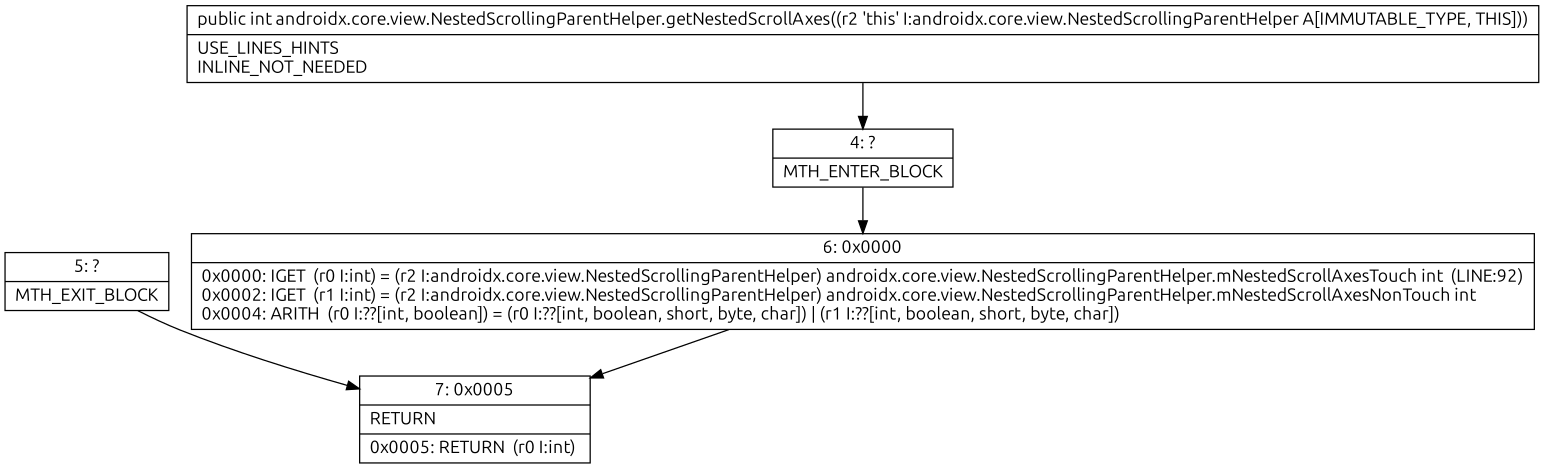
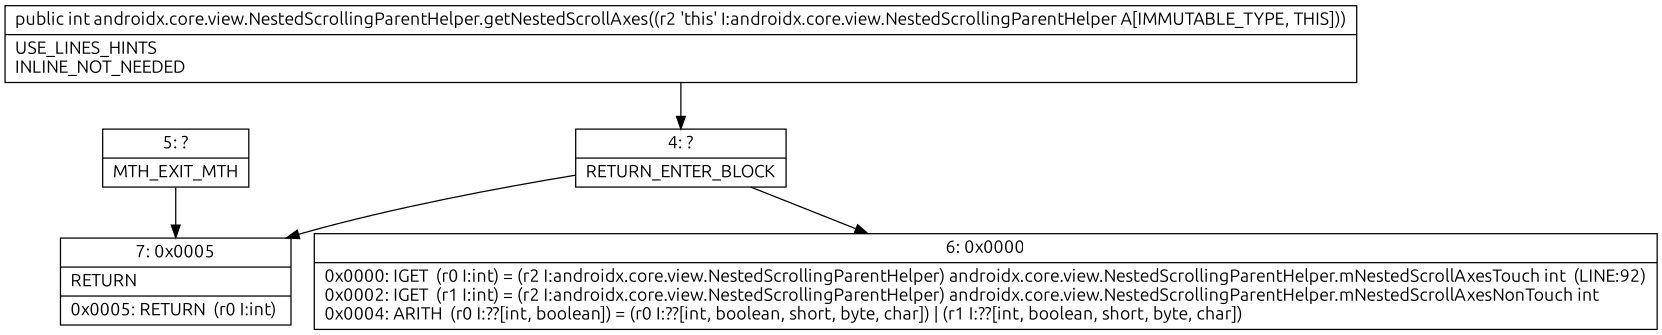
node "4: ?": text "MTH_ENTER_BLOCK" -> "RETURN_ENTER_BLOCK"
node "5: ?": text "MTH_EXIT_BLOCK" -> "MTH_EXIT_MTH"
edge "6: 0x0000" -> "7: 0x0005": now "4: ?" -> "7: 0x0005"
